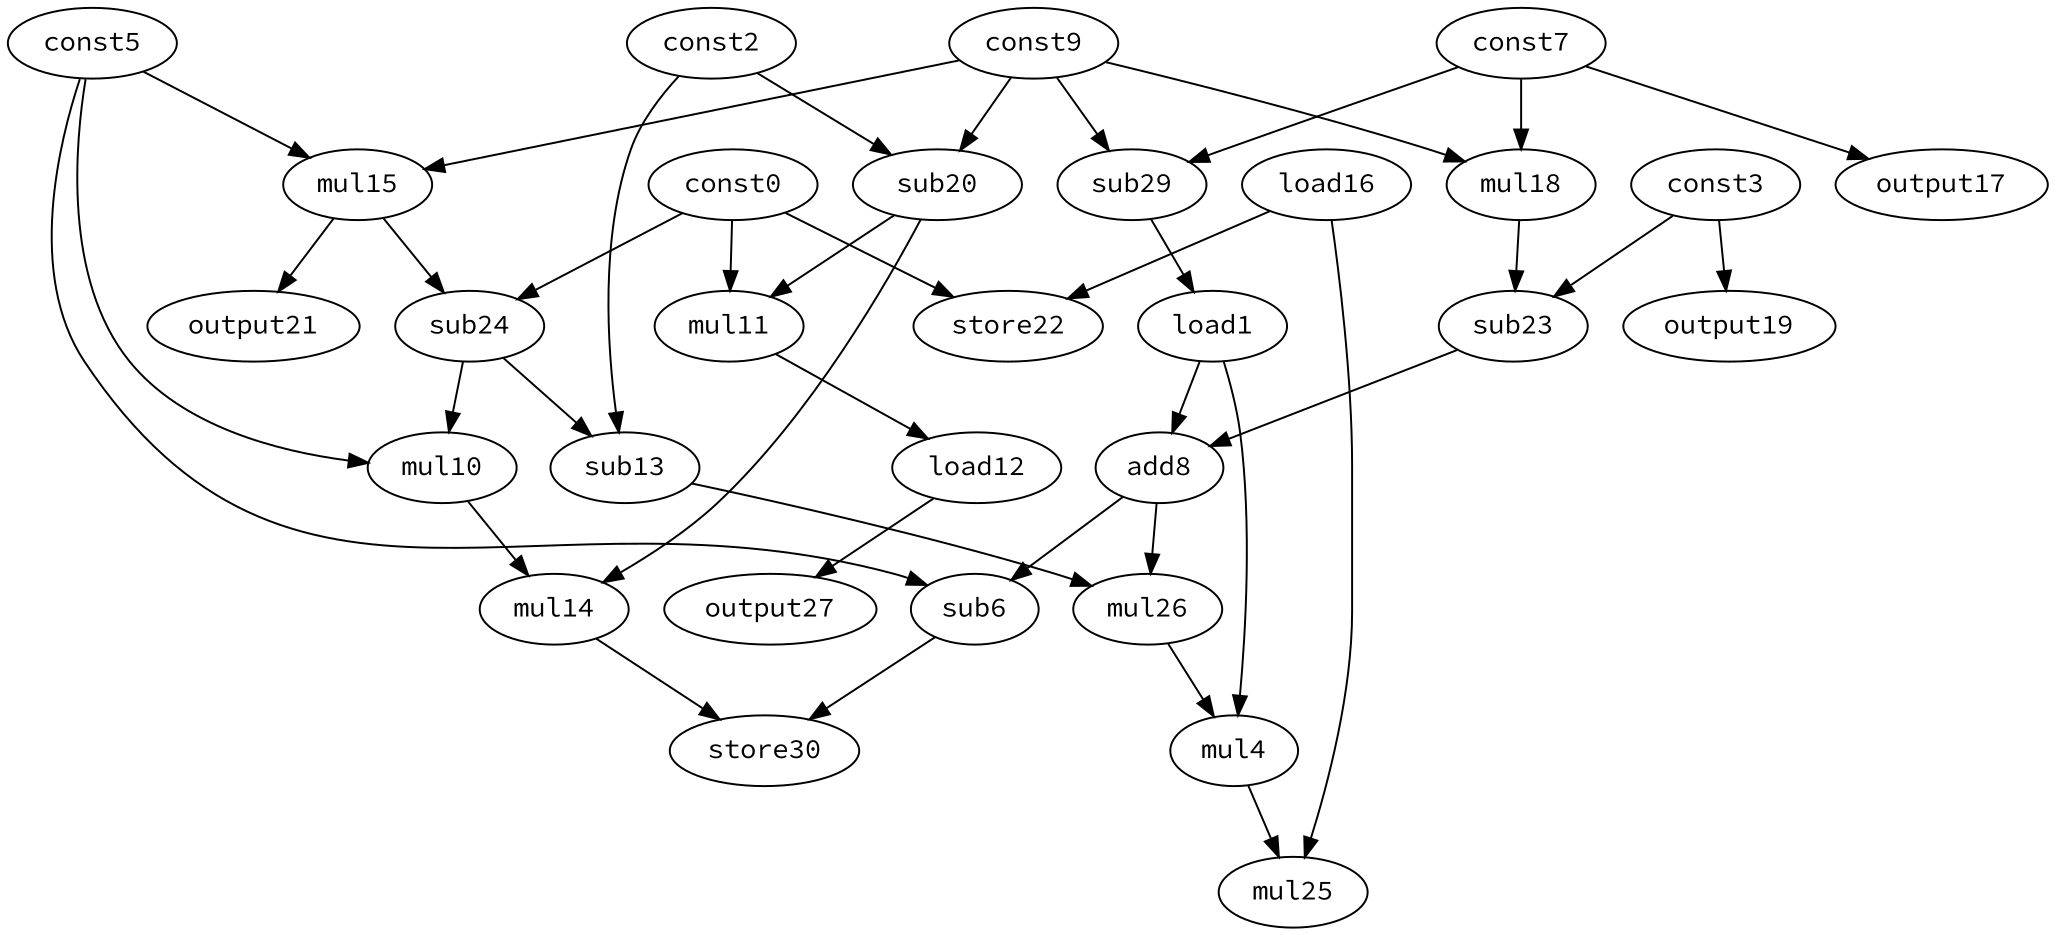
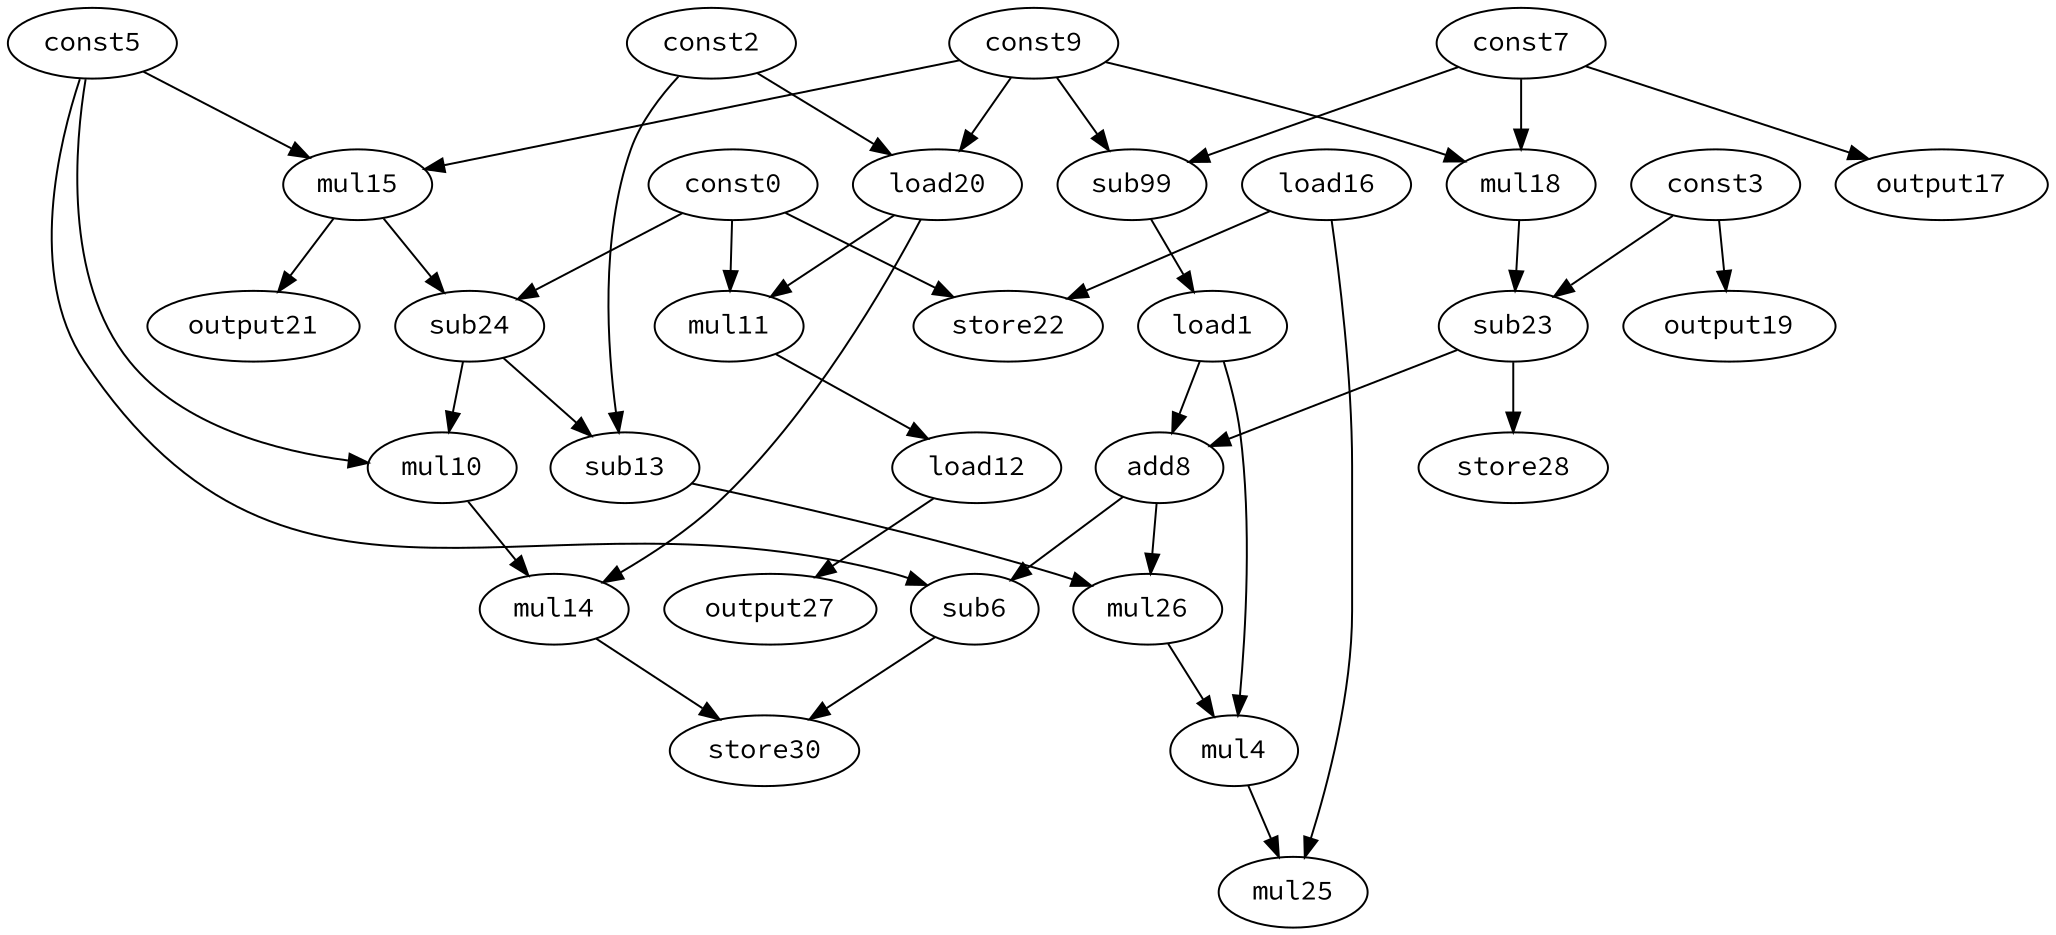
node "sub20": label "sub20" -> "load20"
node "sub29": label "sub29" -> "sub99"
node "store28": added
